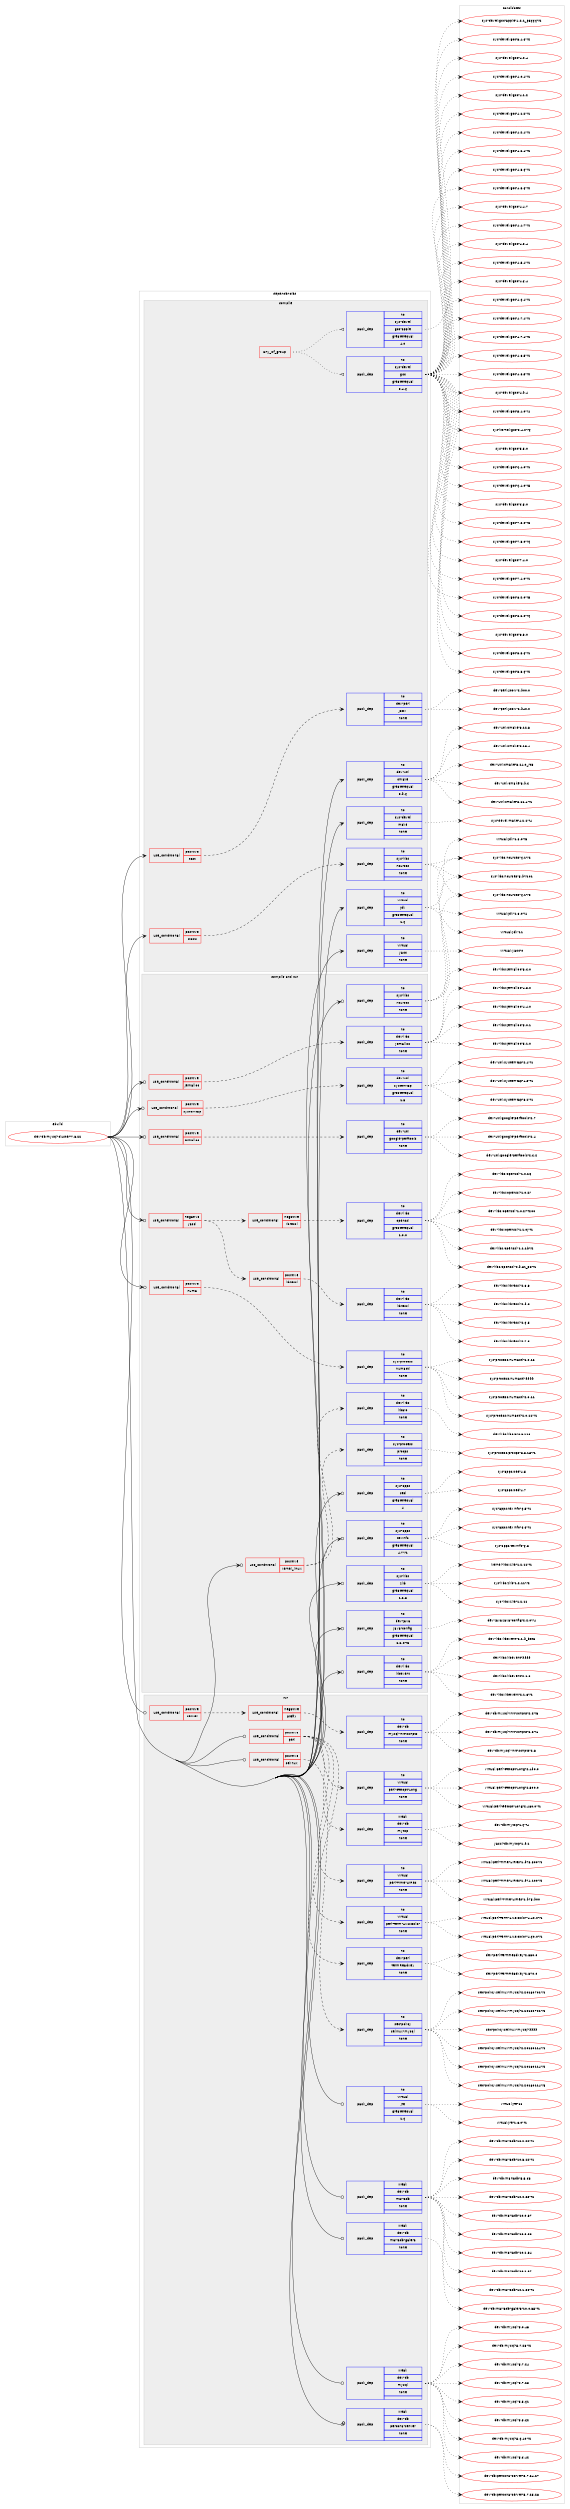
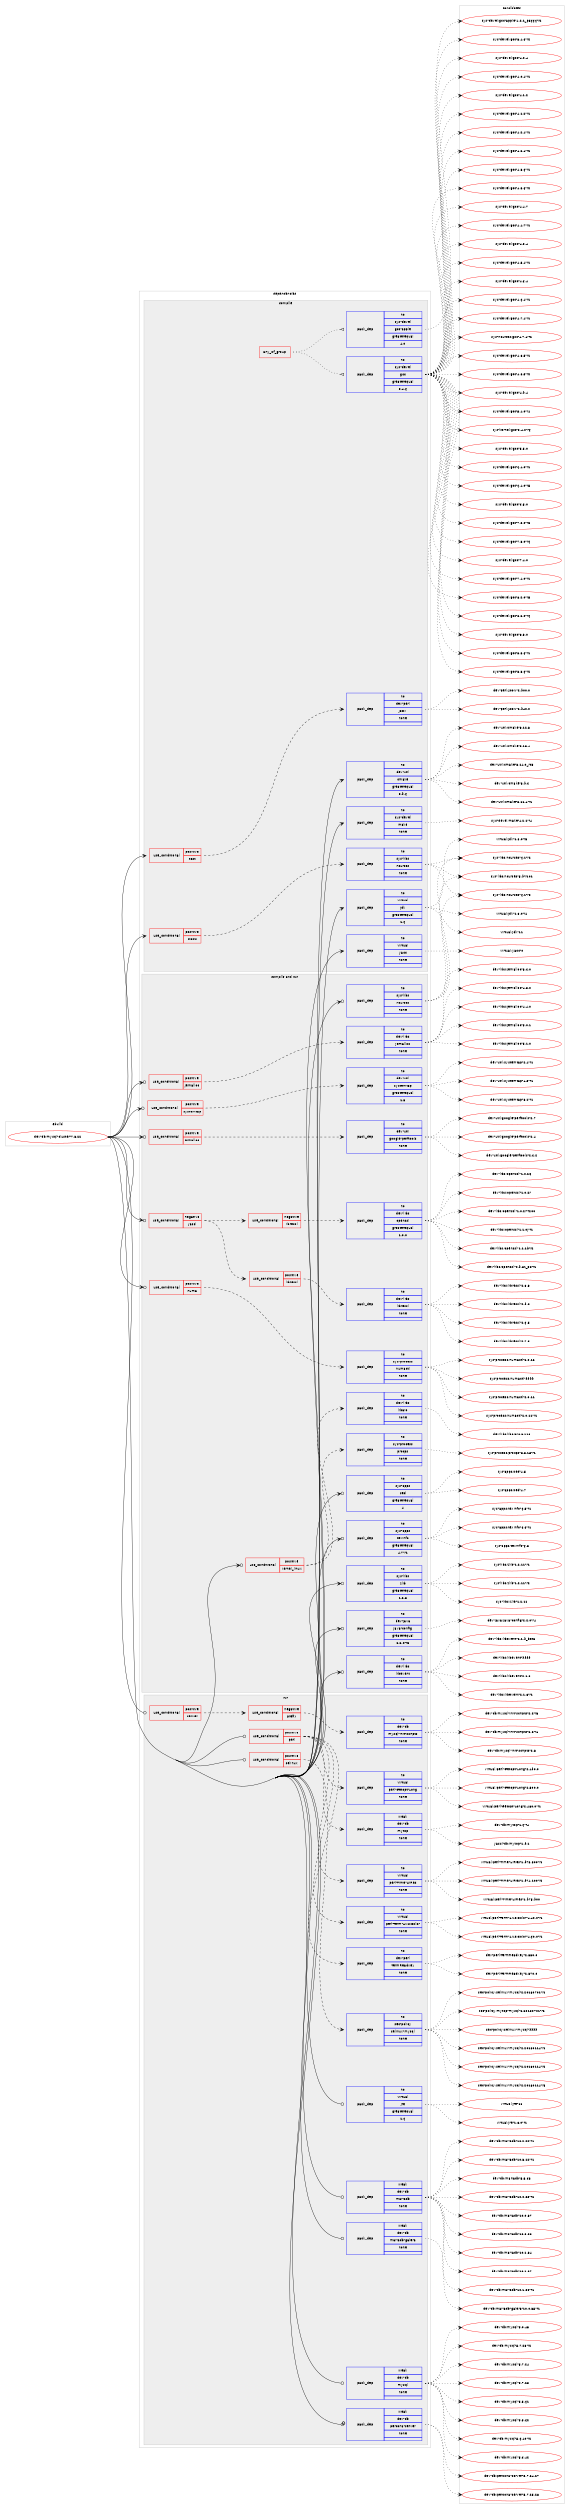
node "sys-devel/gcc-4.7.4-r2": label "sys-devel/gcc-4.7.4-r2" -> "sys-ncurses/gcc-4.7.4-r2"
node "kernel-libs/zlib-1.2.11-r1": label "kernel-libs/zlib-1.2.11-r1" -> "sys-libs/zlib-1.2.11-r1"
node "sec-policy/selinux-mysql-2.20180701-r2": label "sec-policy/selinux-mysql-2.20180701-r2" -> "sec-policy/mytop-mysql-2.20180701-r2"
